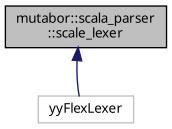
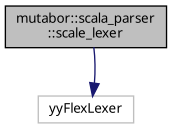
edge "yyFlexLexer" -> "mutabor::scala_parser ::scale_lexer": reversed
